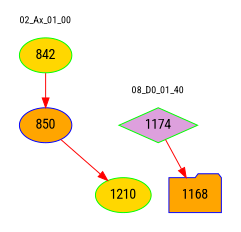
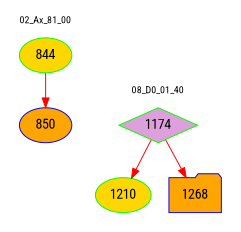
cluster "02_Ax_01_00": label "02_Ax_01_00" -> "02_Ax_81_00"
node "842": label "842" -> "844"
edge "850" -> "1210": now "1174" -> "1210"
node "1168": label "1168" -> "1268"
